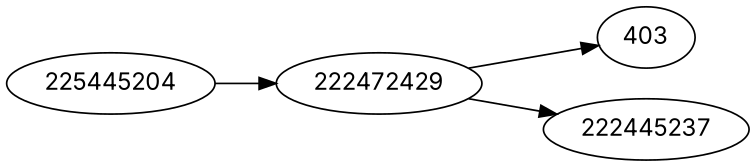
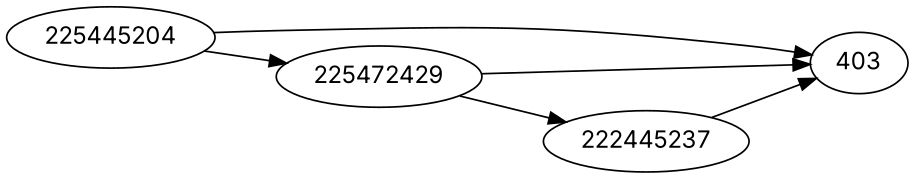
edge "225445204" -> "403": added
node "222472429": label "222472429" -> "225472429"
edge "222445237" -> "403": added
